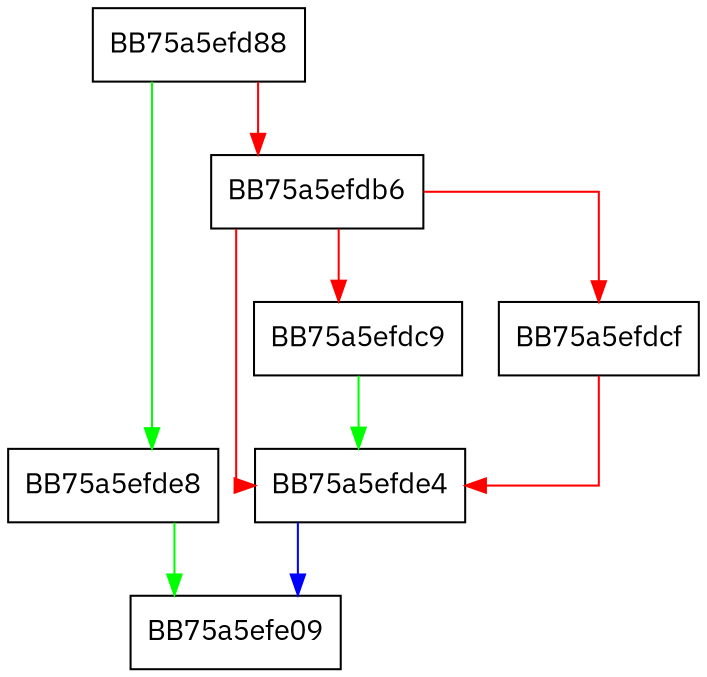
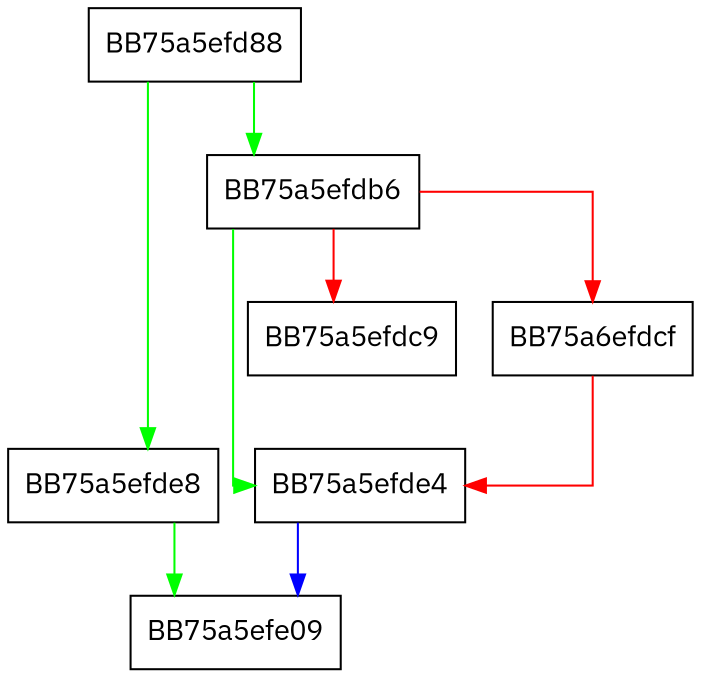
edge "BB75a5efd88" -> "BB75a5efdb6": color red -> green
node "BB75a5efdcf": label "BB75a5efdcf" -> "BB75a6efdcf"
edge "BB75a5efdb6" -> "BB75a5efde4": color red -> green
edge "BB75a5efdc9" -> "BB75a5efde4": removed
